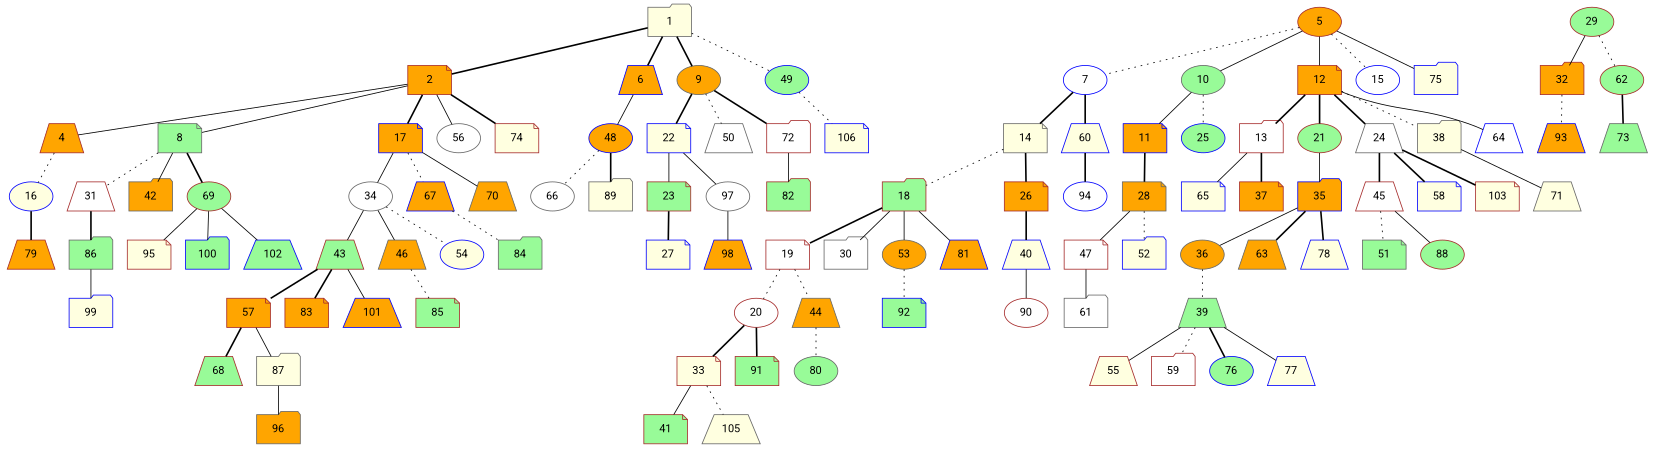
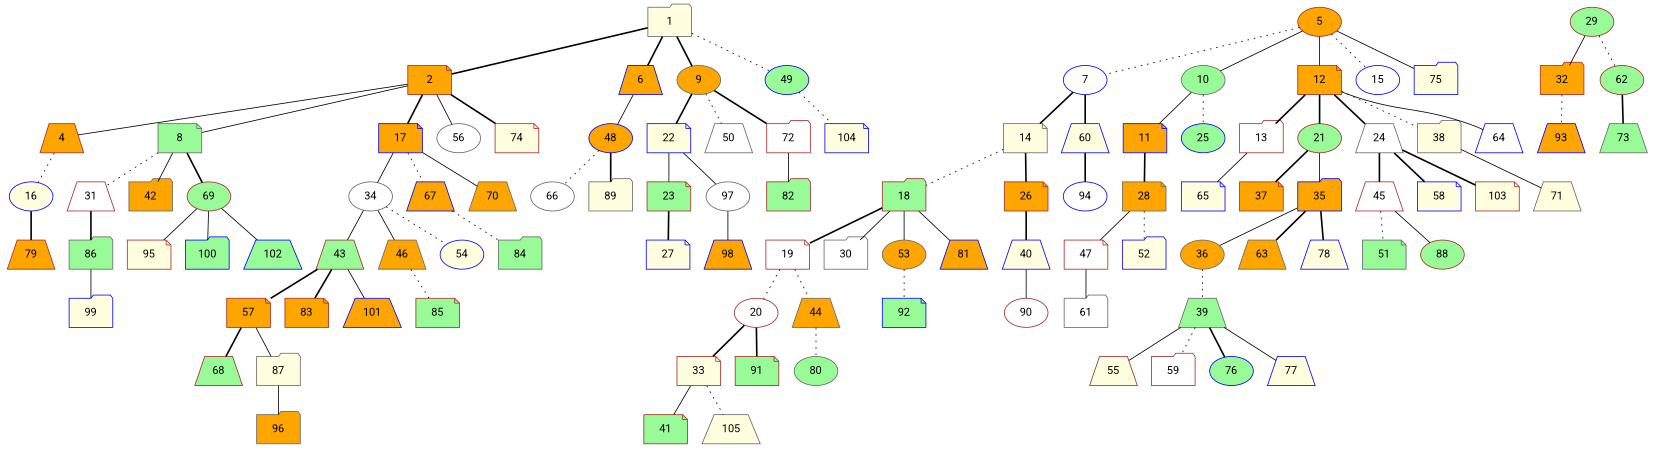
node "106": label "106" -> "104"
edge "13" -- "37": now "21" -- "37"
